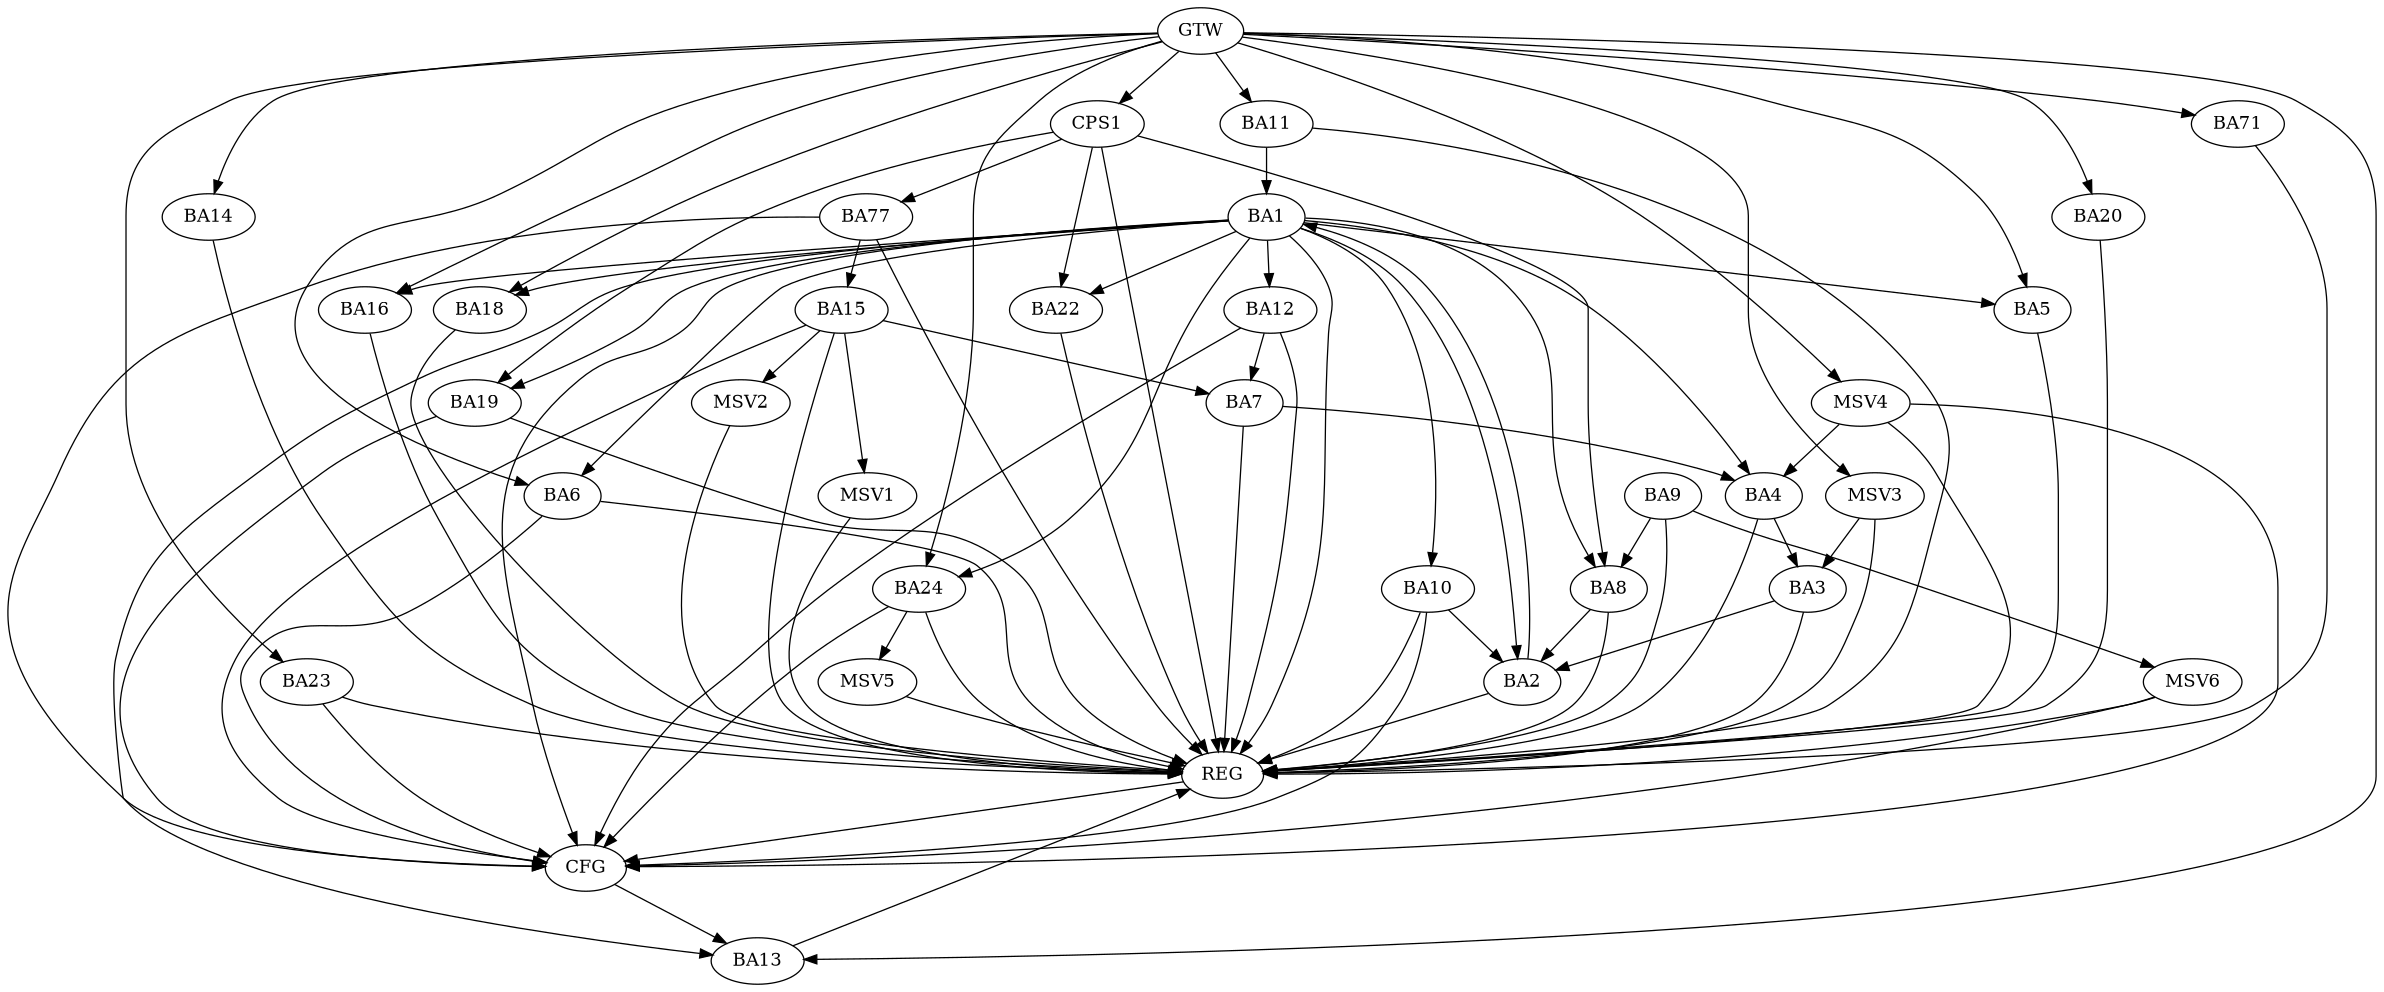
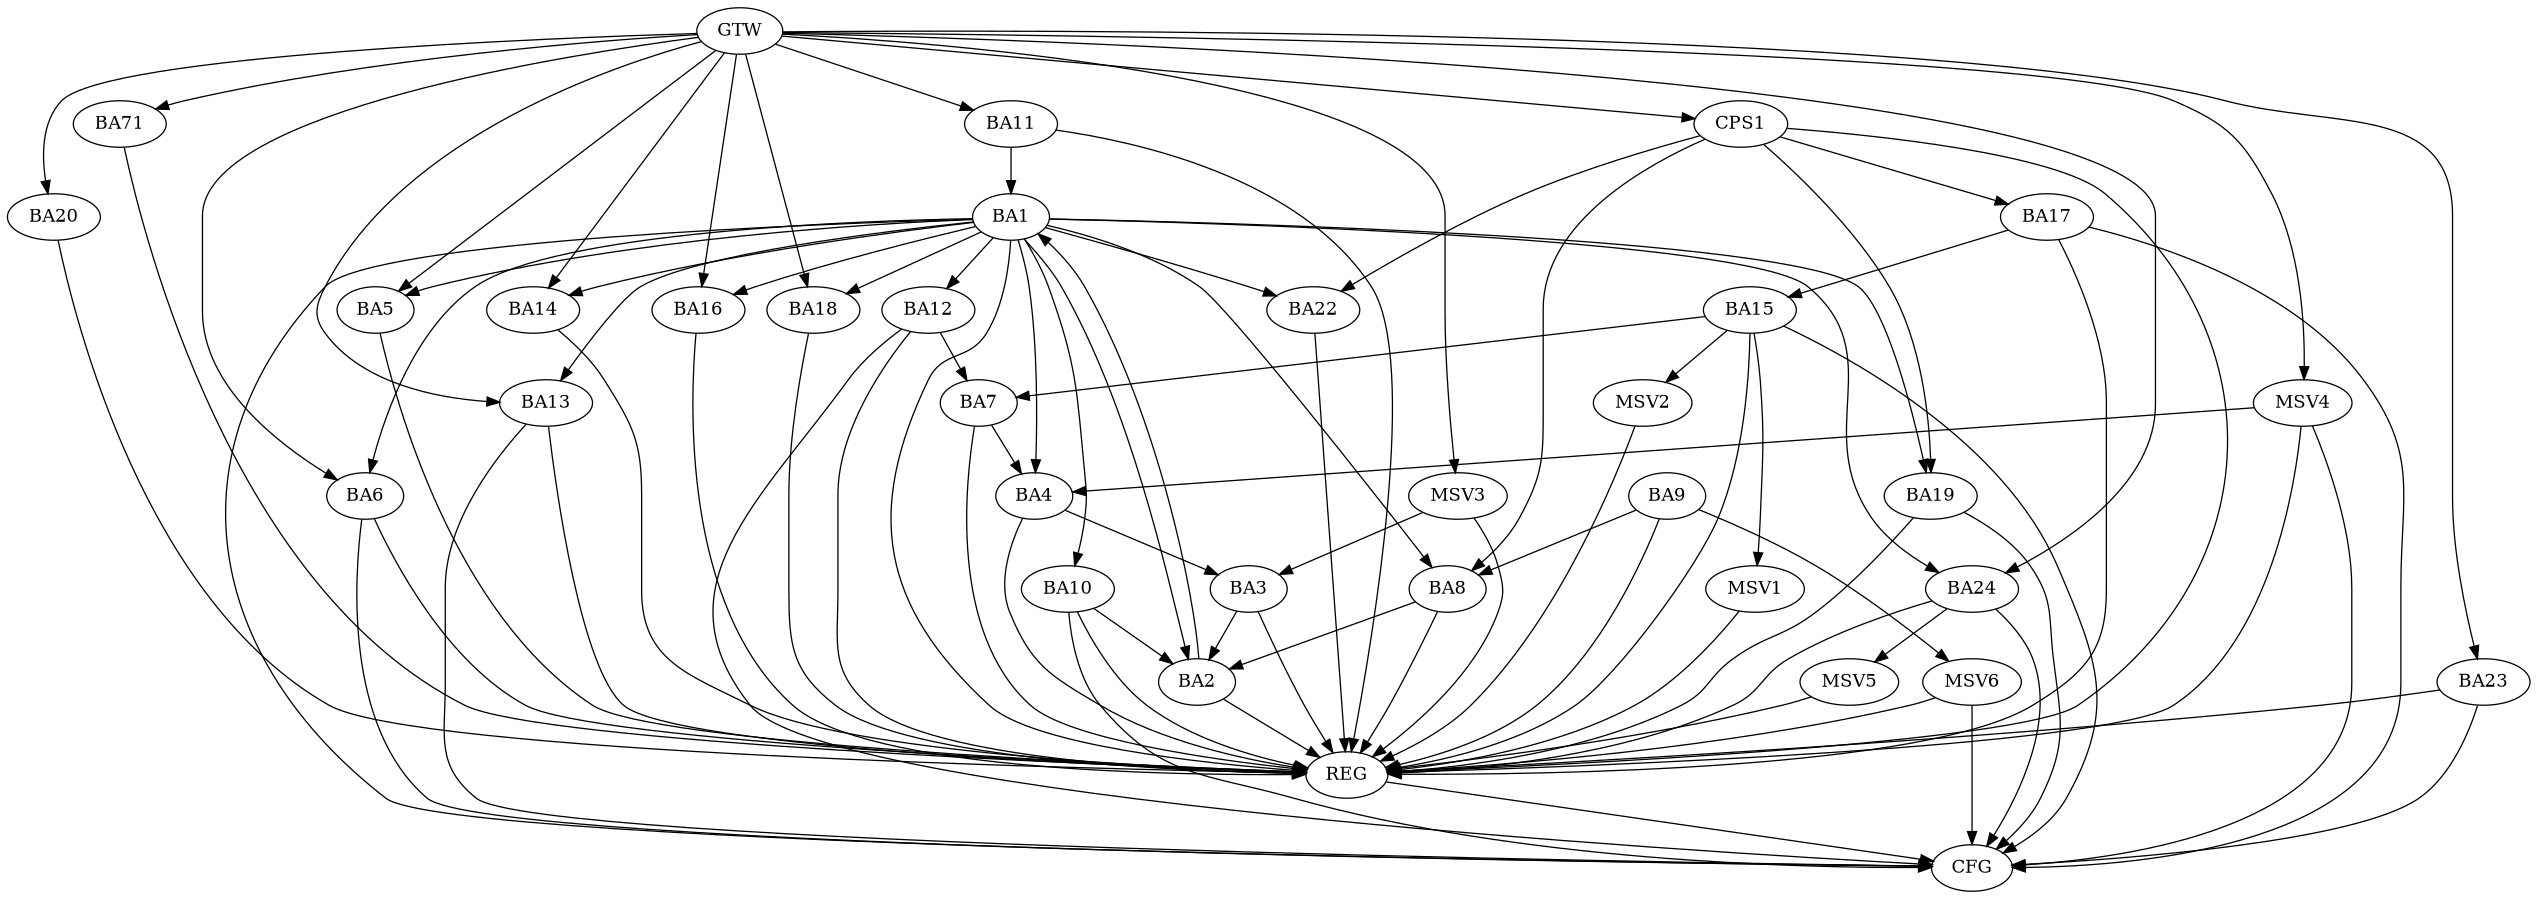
node "BA77": label "BA77" -> "BA17"
edge "BA1" -> "BA14": added
edge "CFG" -> "BA13": reversed
